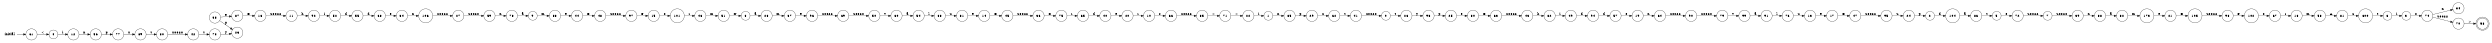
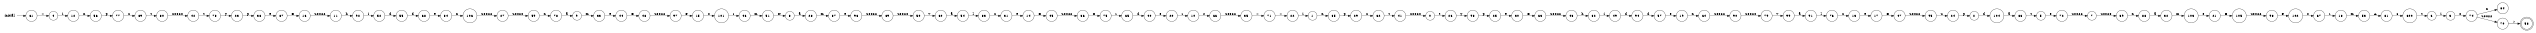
node "173": label "173" -> "103"
edge "38" -> "23": reversed
